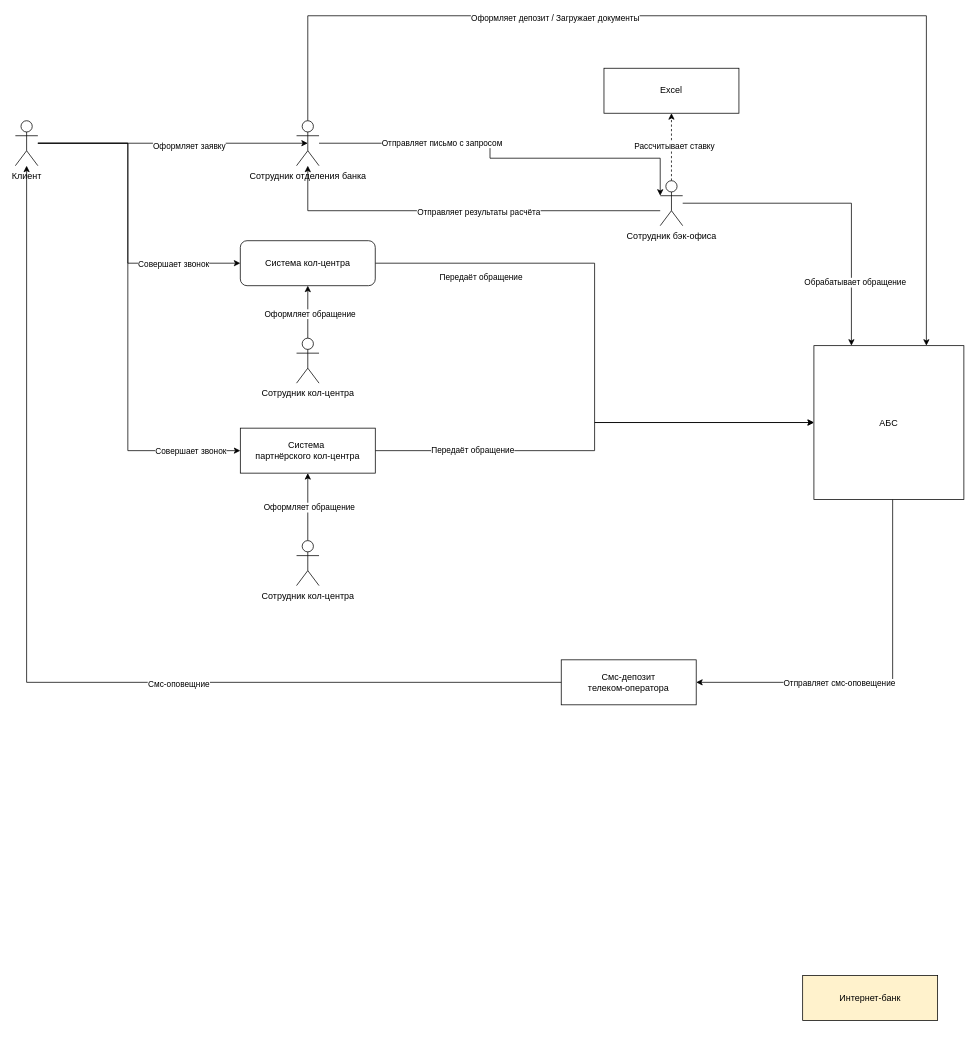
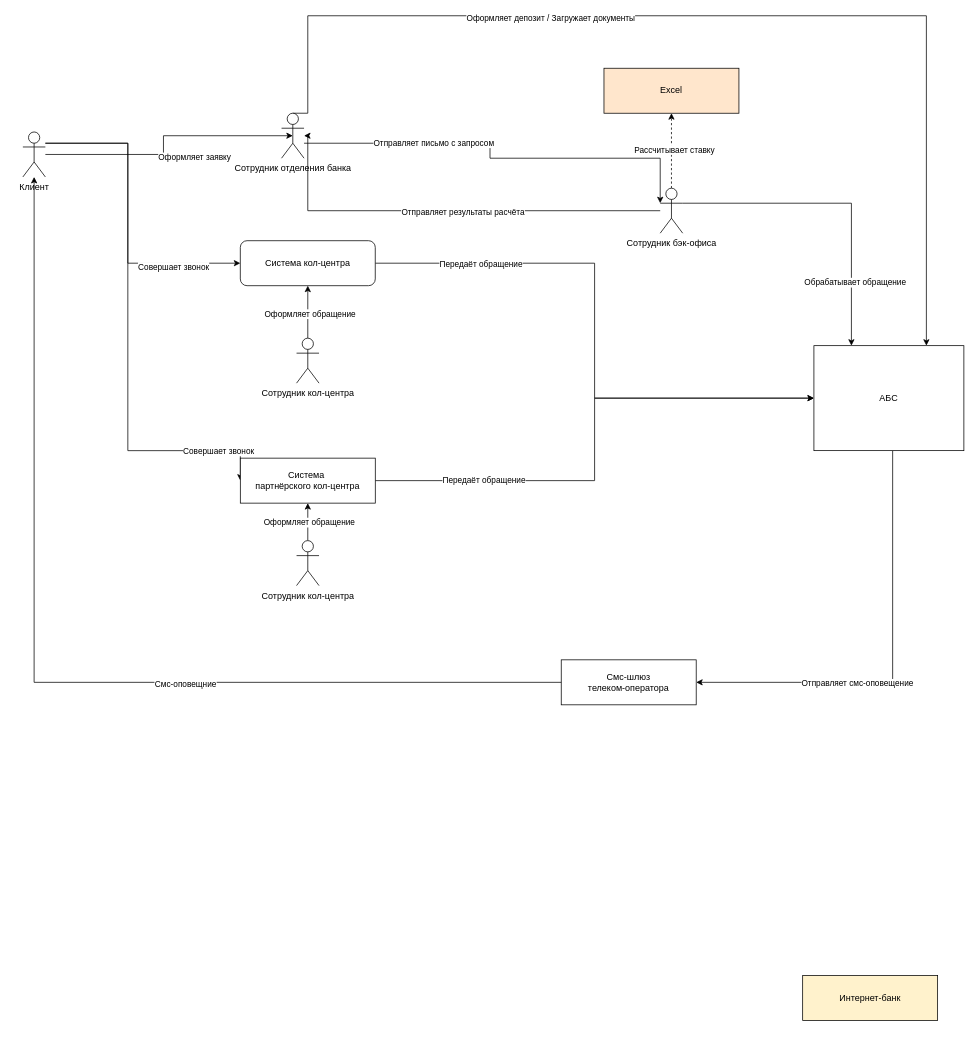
node "Excel": fillcolor #ffffff -> #ffe6cc
node "Клиент": moved (27, 143) -> (34, 154)
node "Сотрудник отделения банка": moved (308, 143) -> (293, 135)
node "Сотрудник бэк-офиса": moved (672, 203) -> (672, 210)
node "АБС": size 150x154 -> 150x105
node "Система партнёрского кол-центра": moved (308, 450) -> (308, 480)
node "Смс-депозит телеком-оператора": label "Смс-депозит телеком-оператора" -> "Смс-шлюз телеком-оператора"
